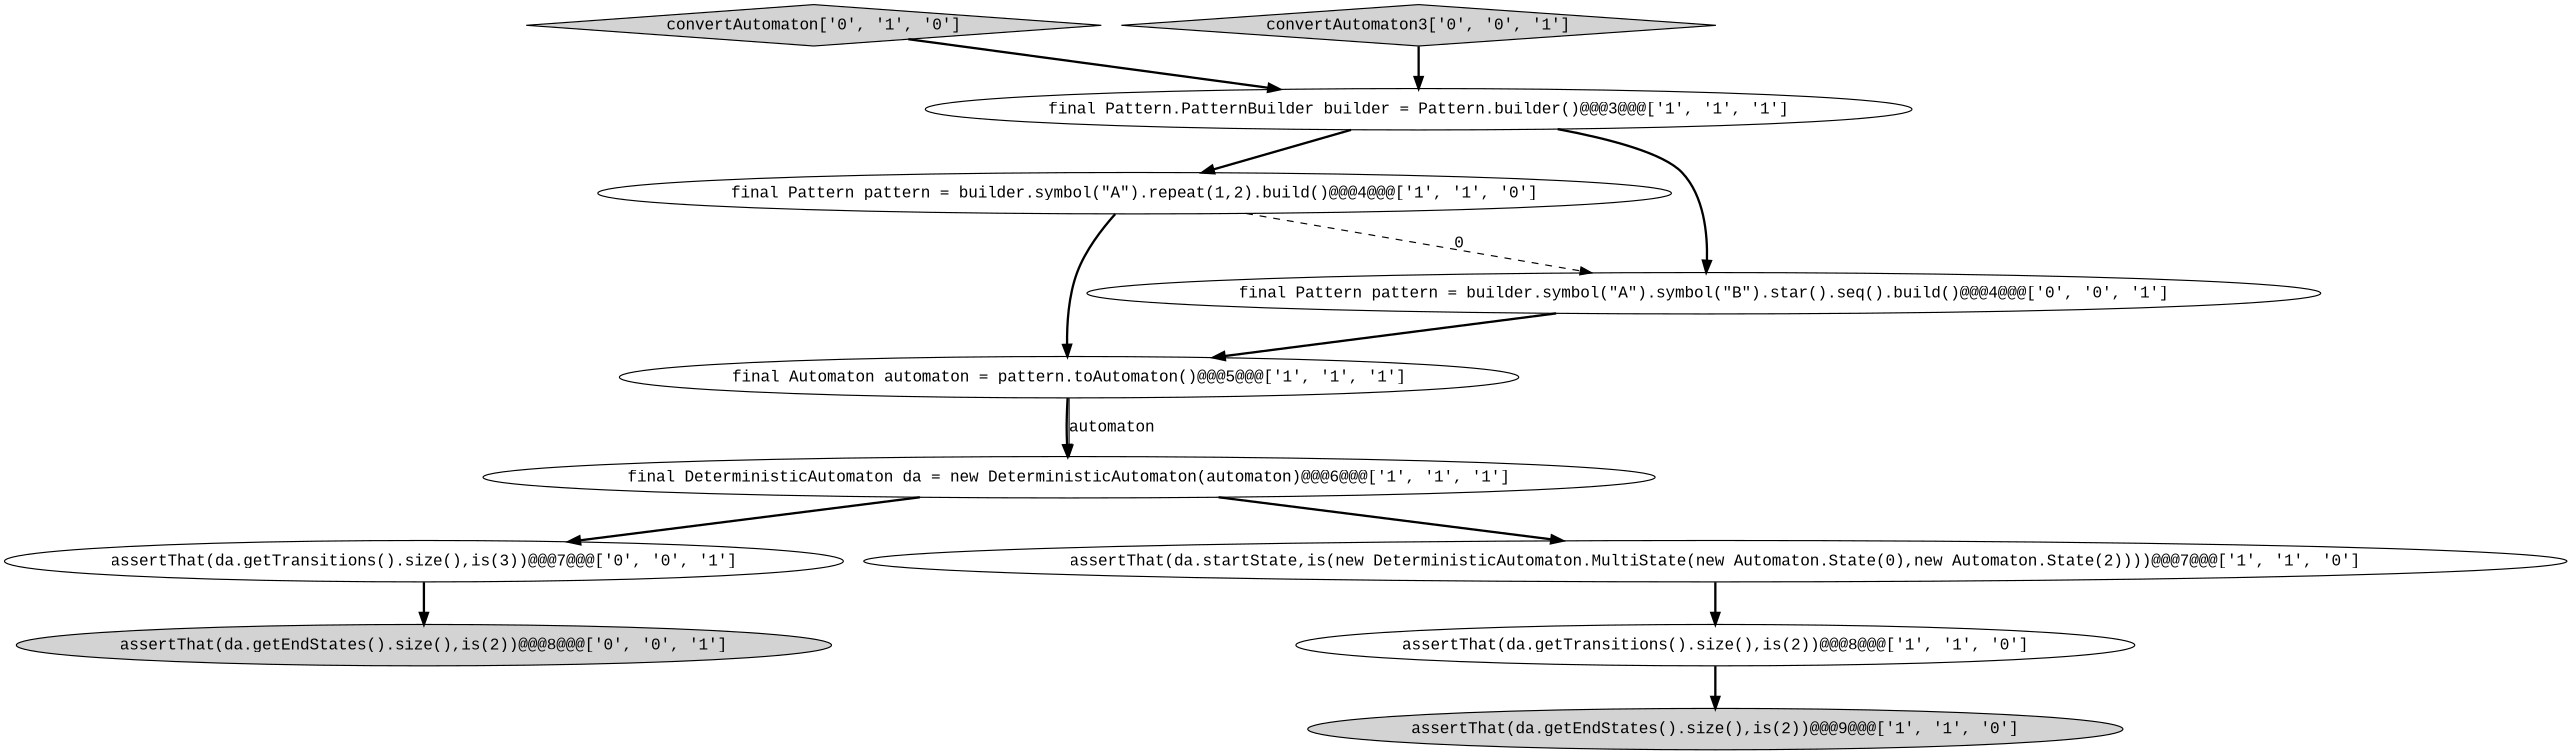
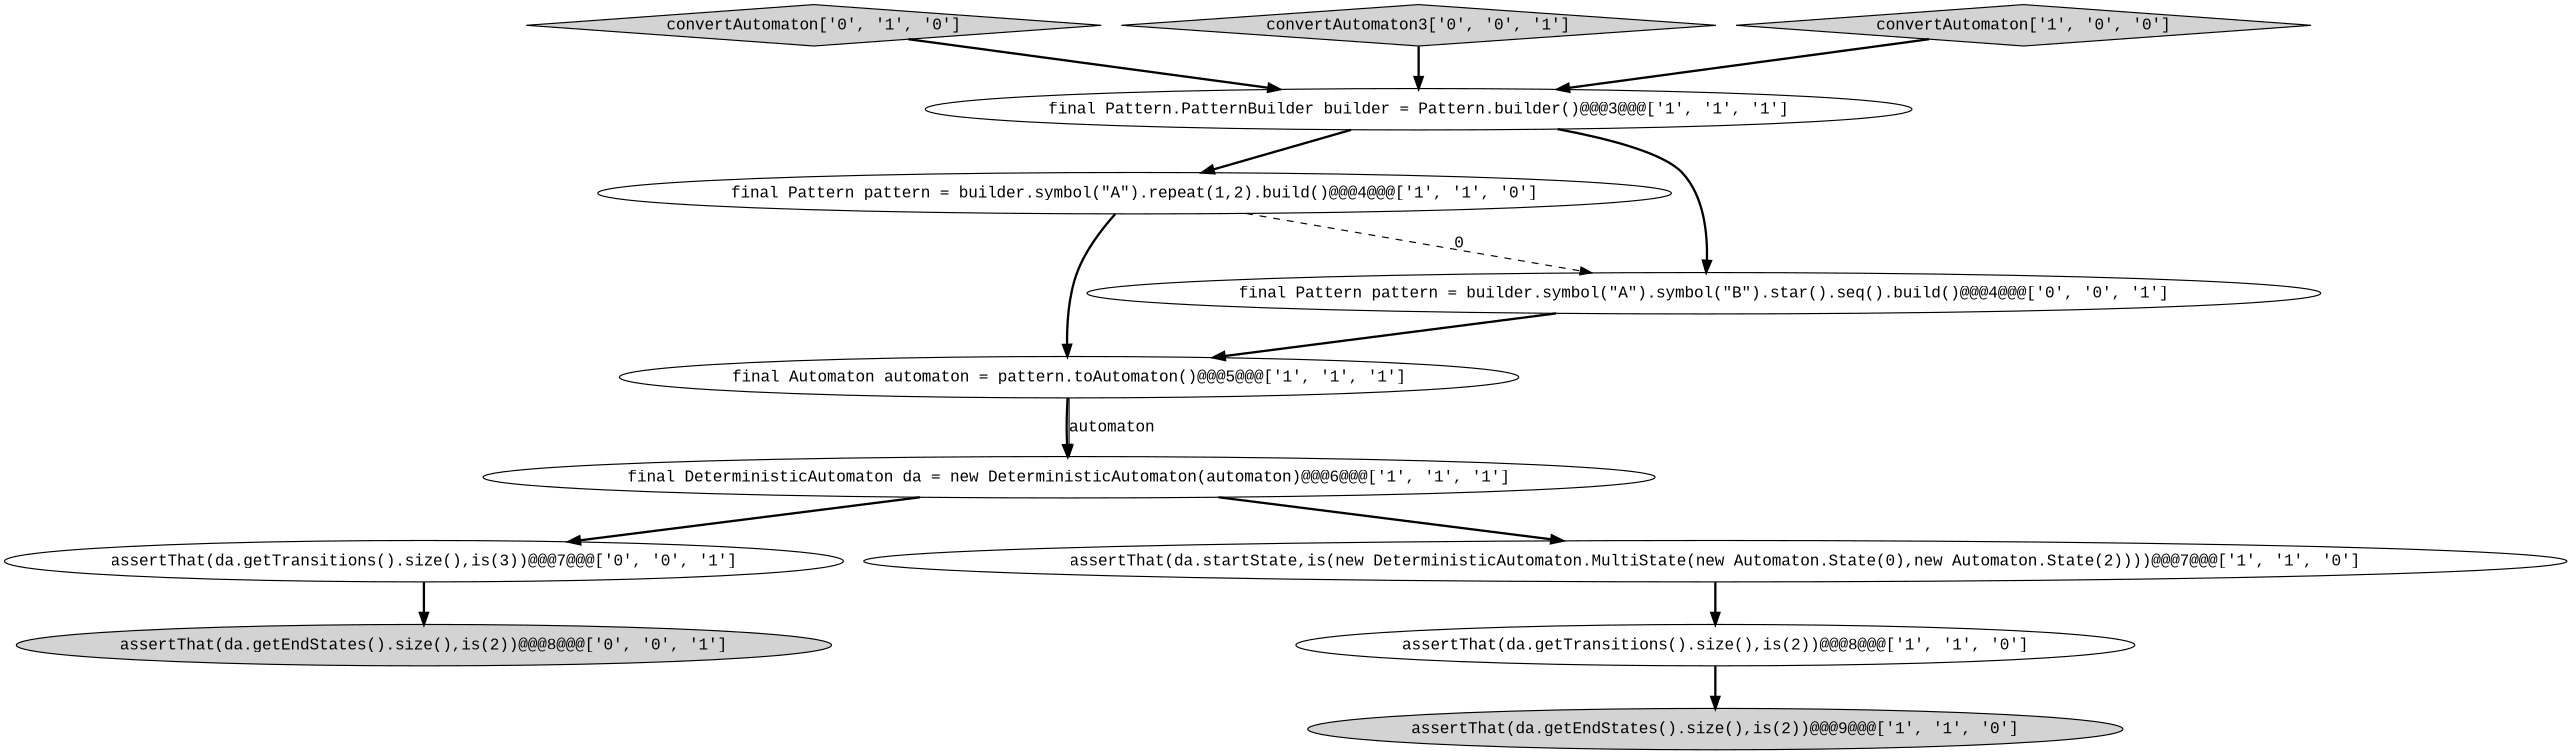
node "convertAutomaton['1', '0', '0']": added
